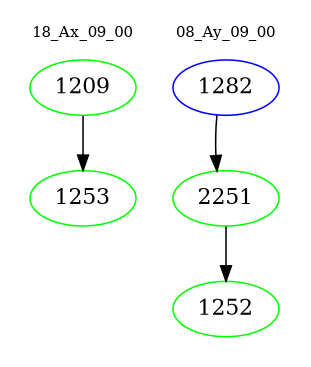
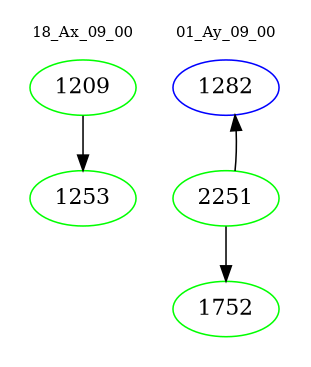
cluster "08_Ay_09_00": label "08_Ay_09_00" -> "01_Ay_09_00"
edge "1282" -> "2251": reversed
node "1252": label "1252" -> "1752"
